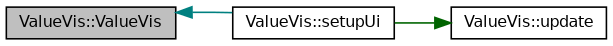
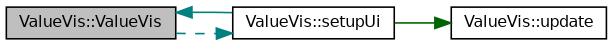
edge "ValueVis::ValueVis" -> "ValueVis::setupUi": added
